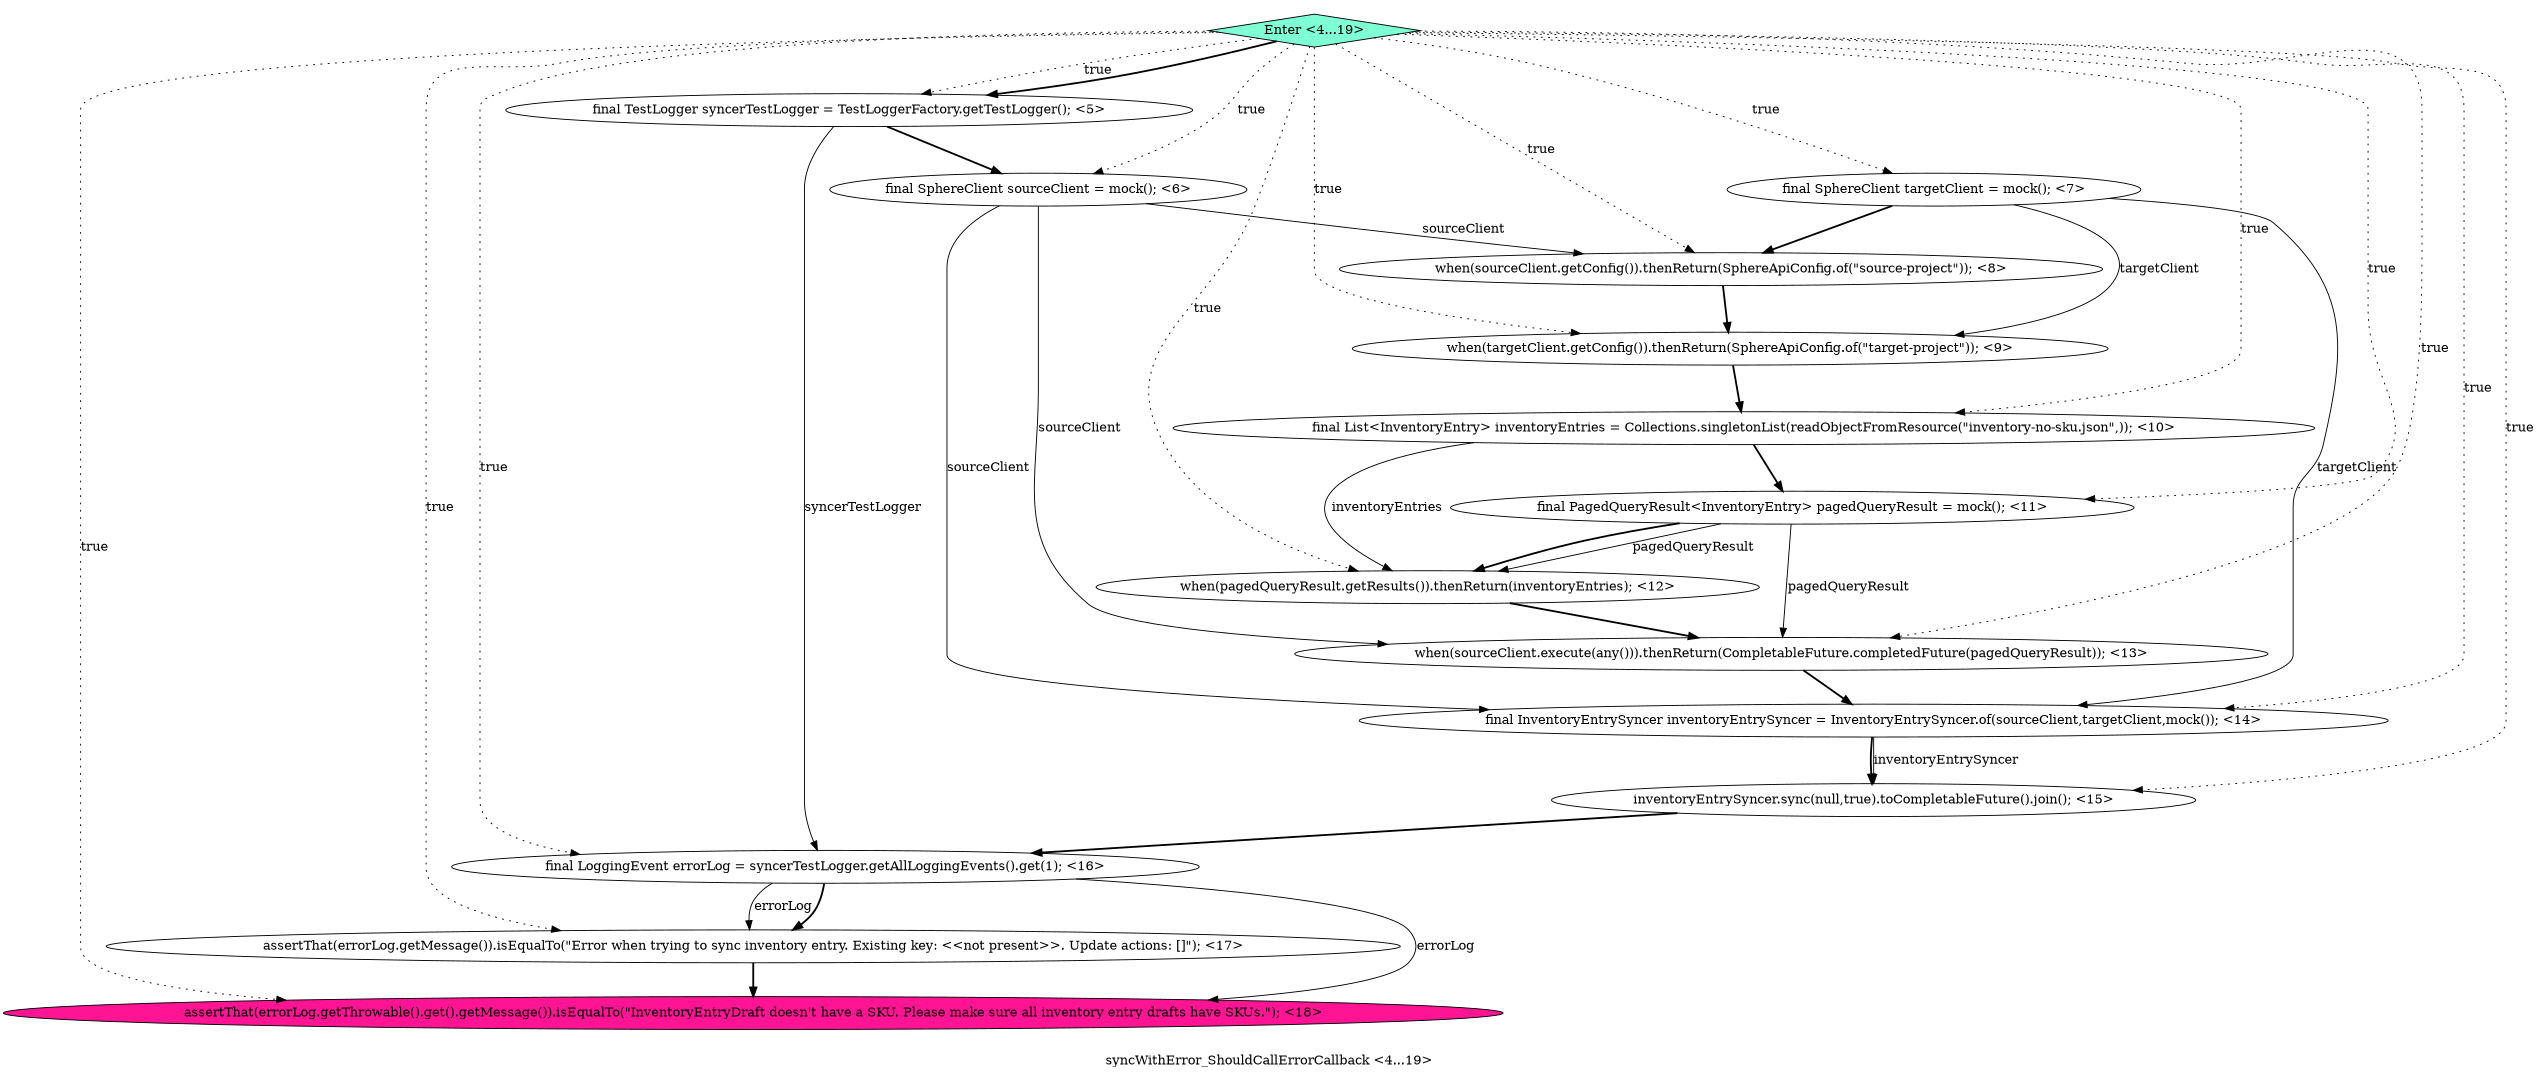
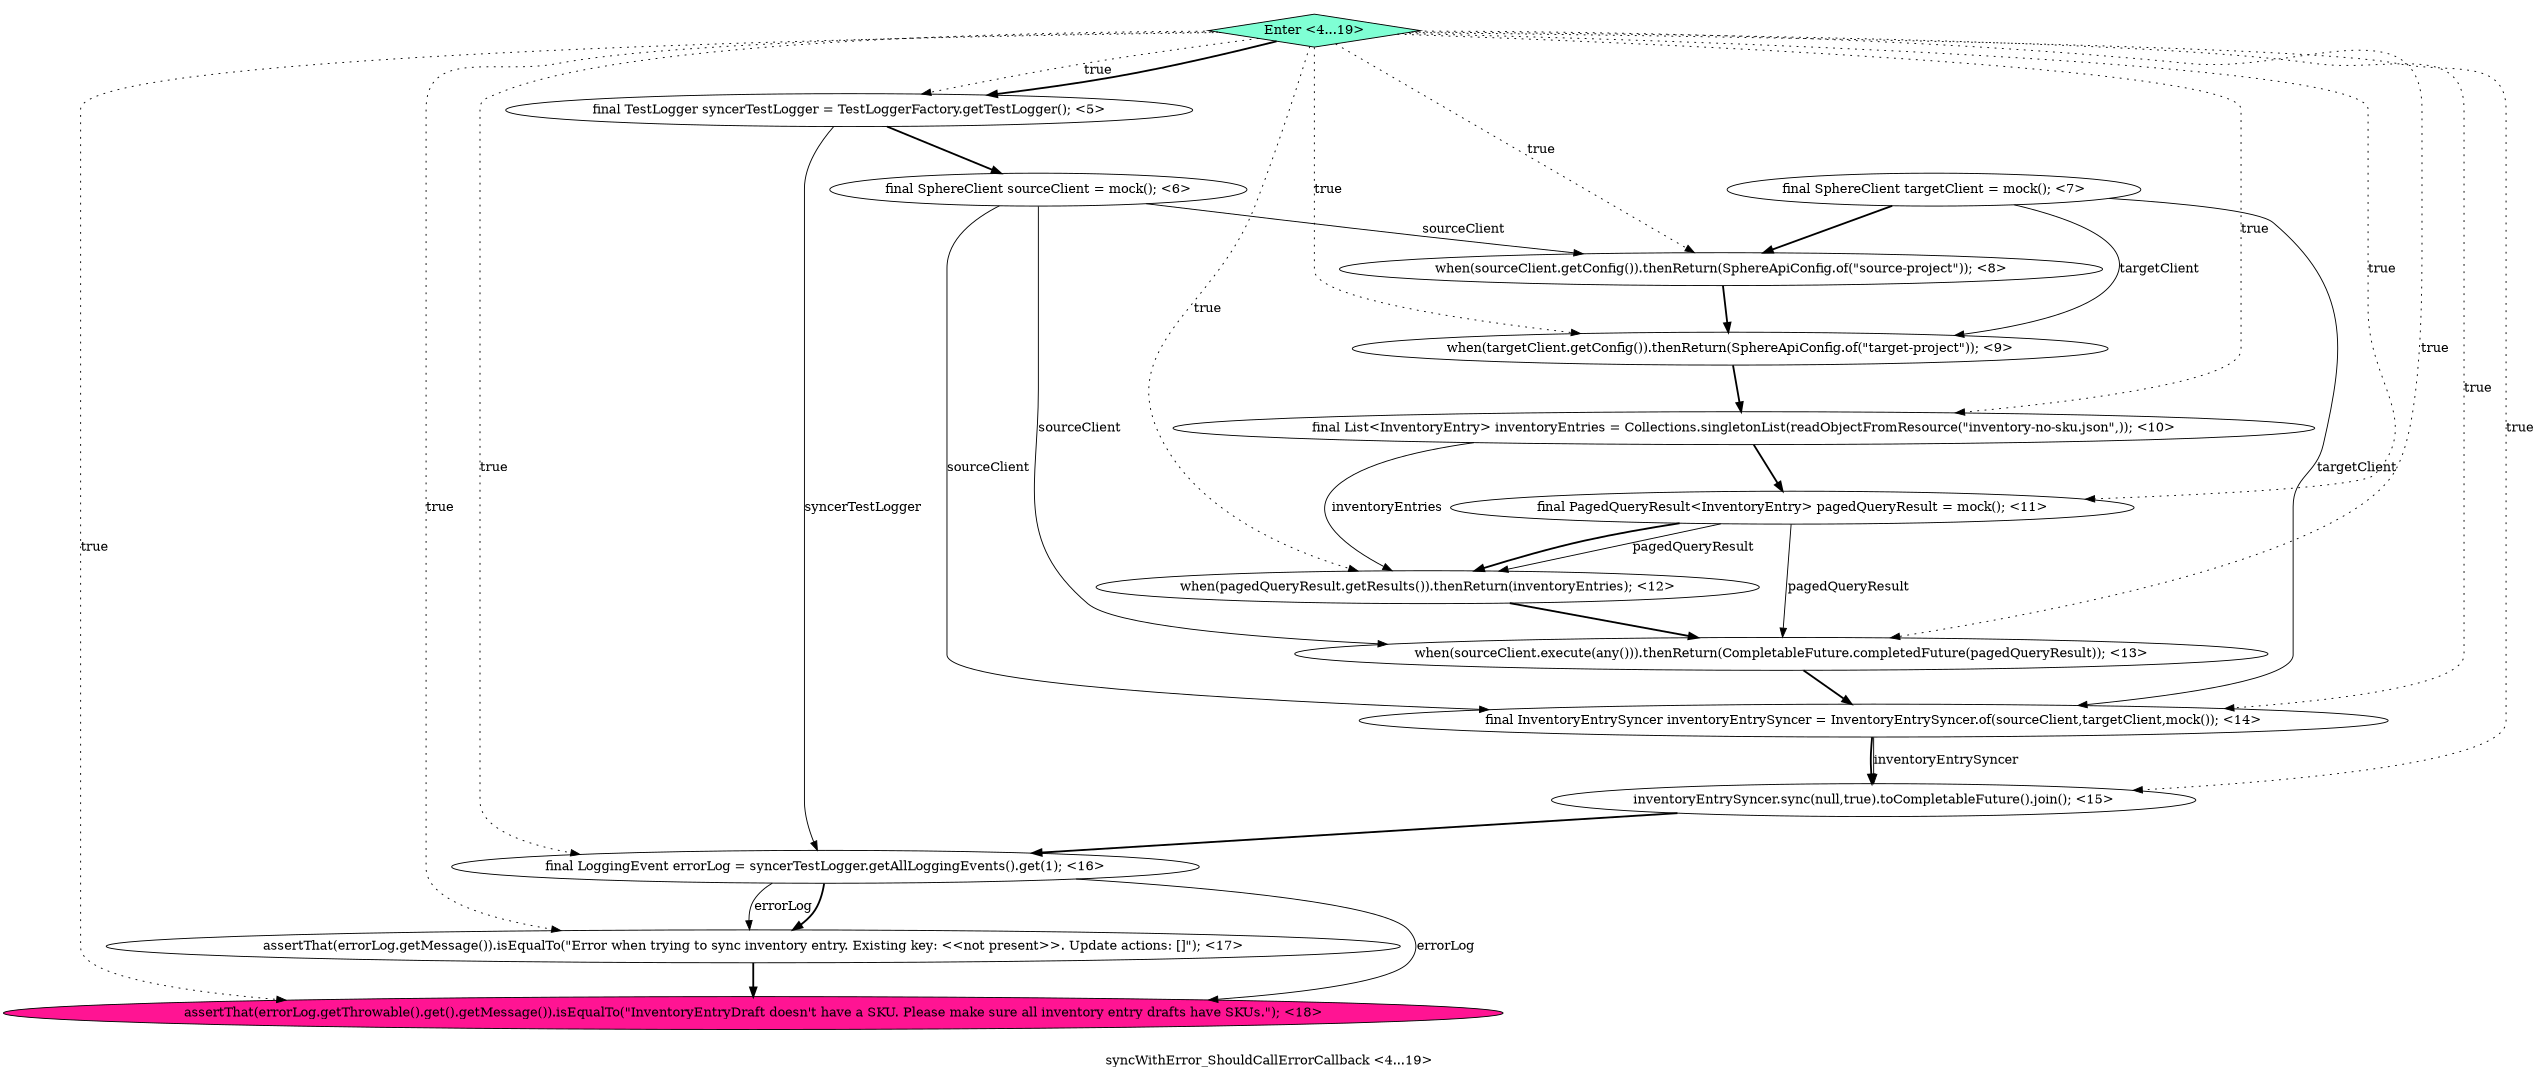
edge "Enter <4...19>" -> "final SphereClient targetClient = mock(); <7>": removed, label "true"
edge "Enter <4...19>" -> "final SphereClient sourceClient = mock(); <6>": removed, label "true"
